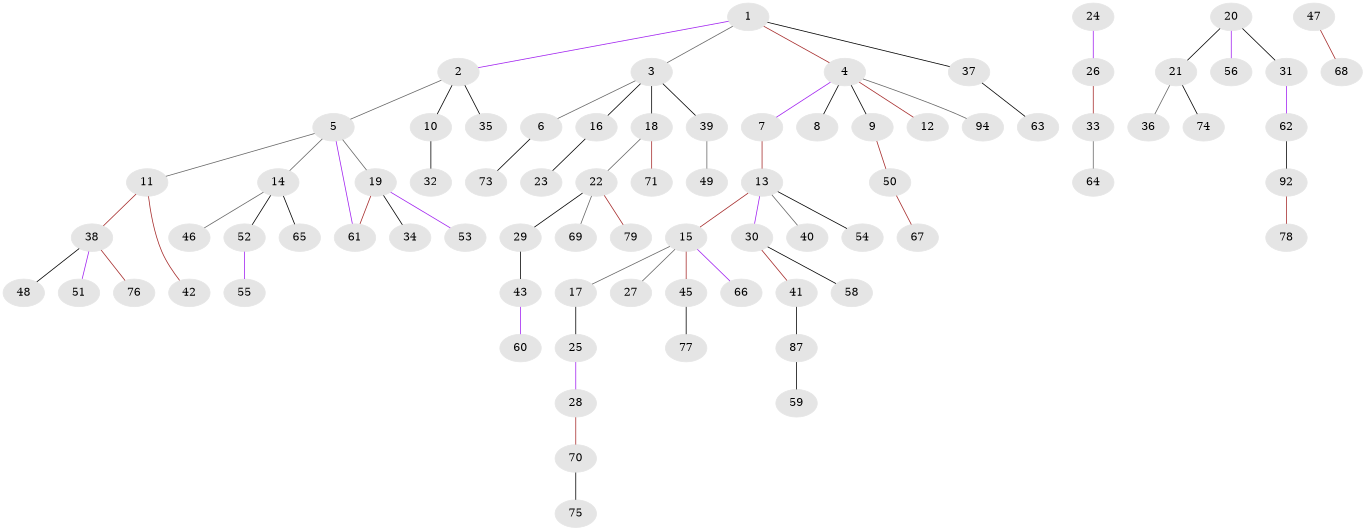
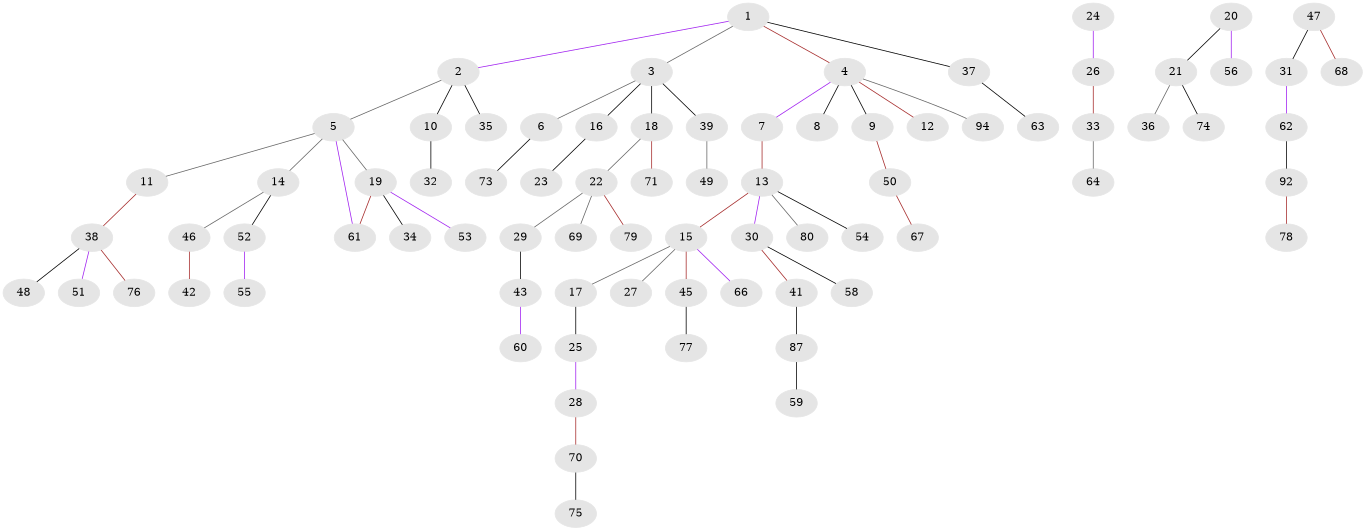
edge "20" -- "31": now "47" -- "31"
edge "22" -- "29": color black -> gray40
node "65": removed
node "40": label "40" -> "80"
edge "11" -- "42": now "46" -- "42"
